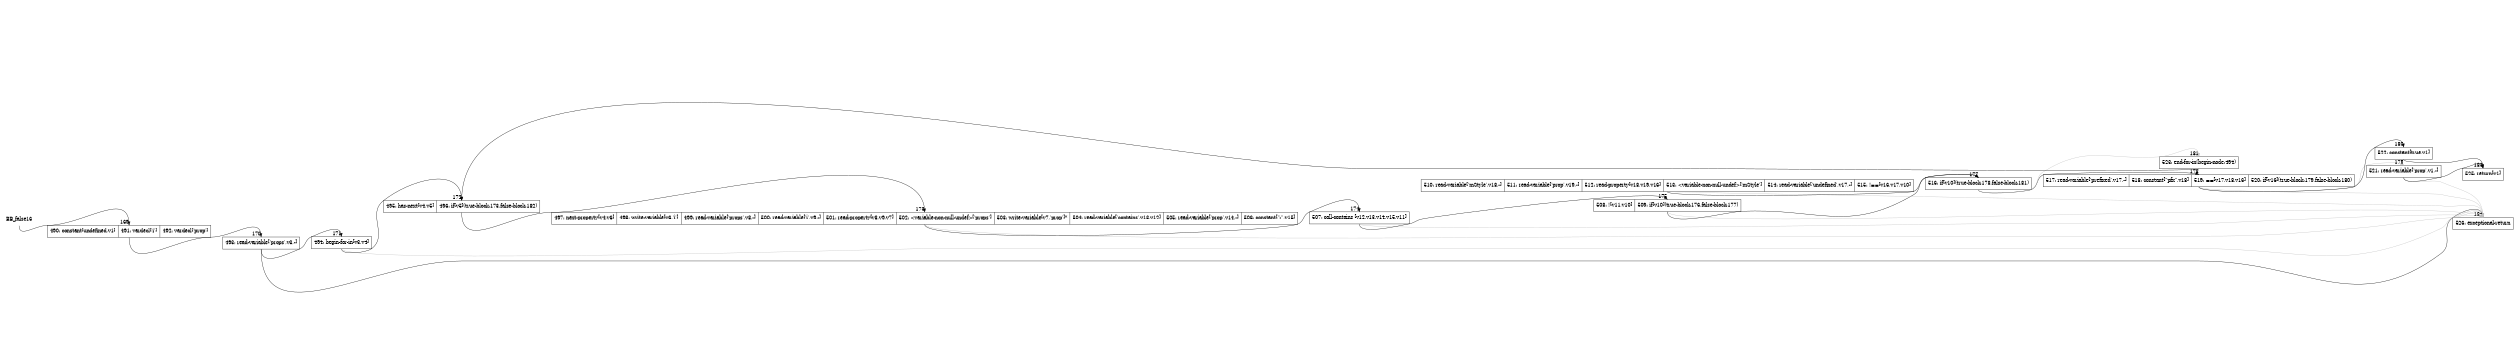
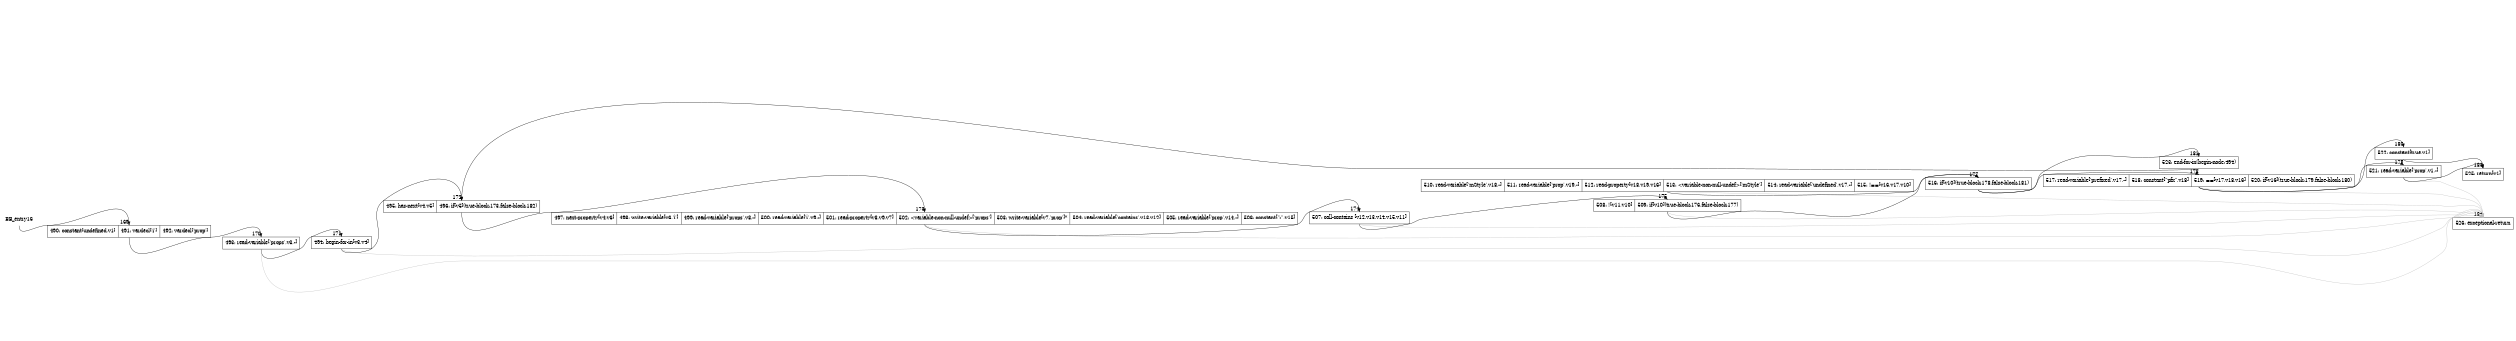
edge "516: if[v10](true-block:178,false-block:181)" -> "523: end-for-in(begin-node:494)": color gray -> black
edge "517: read-variable['prefixed',v17,-]" -> "521: read-variable['prop',v1,-]": color gray -> black
node "BB_false16": label "BB_false16" -> "BB_entry16"
edge "493: read-variable['props',v3,-]" -> "526: exceptional-return": color black -> gray
